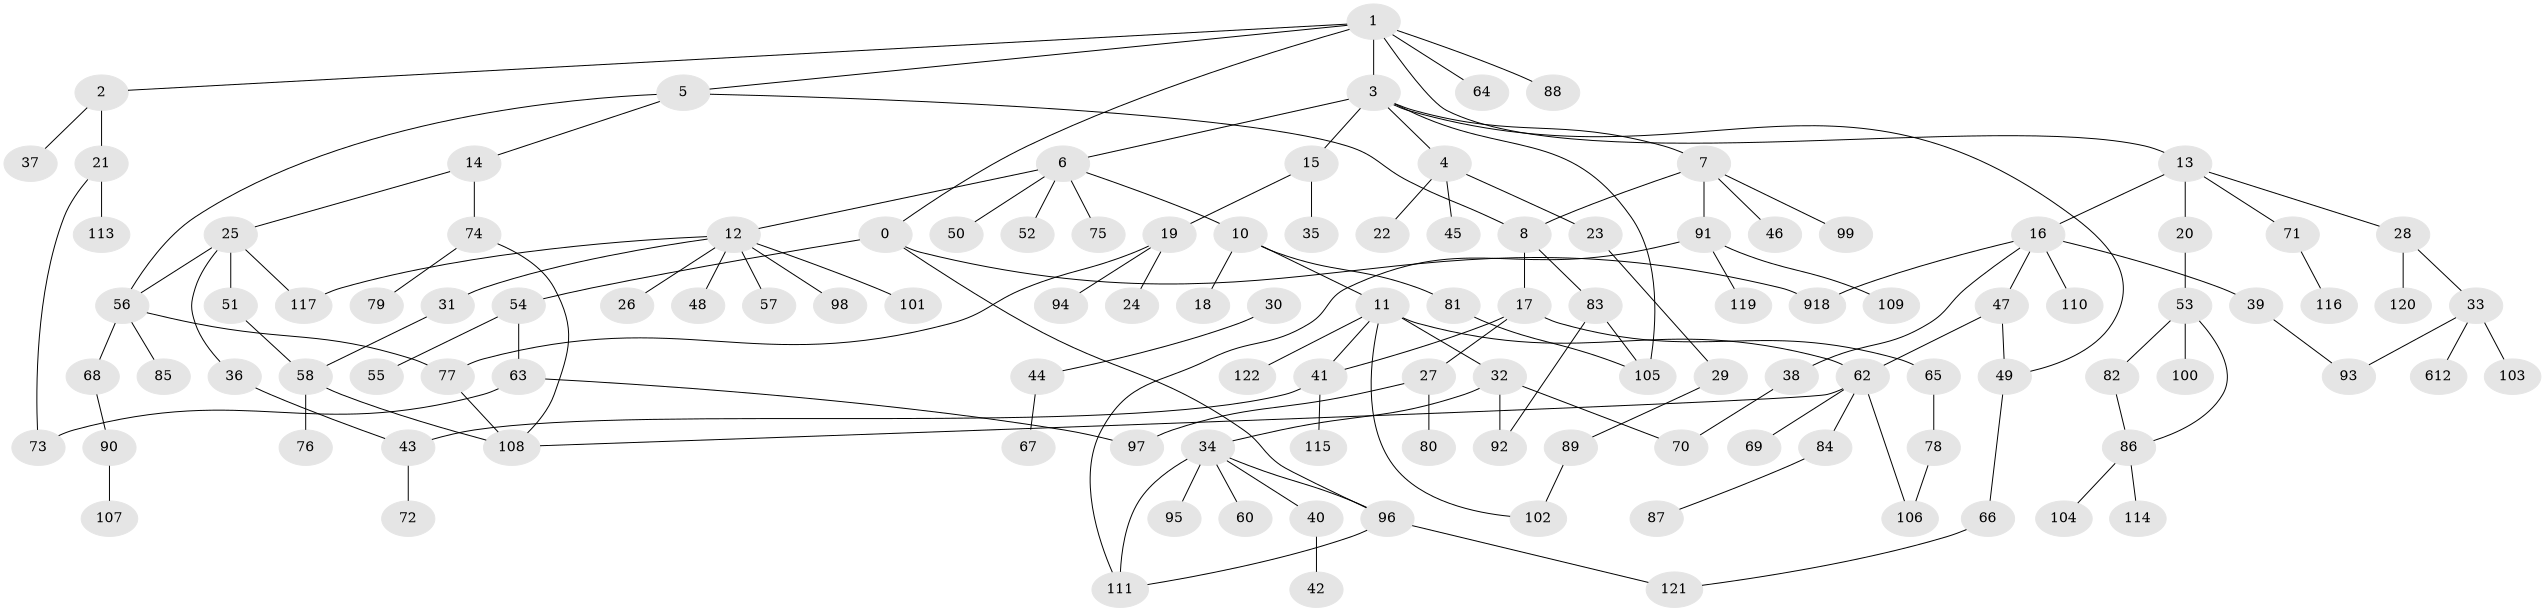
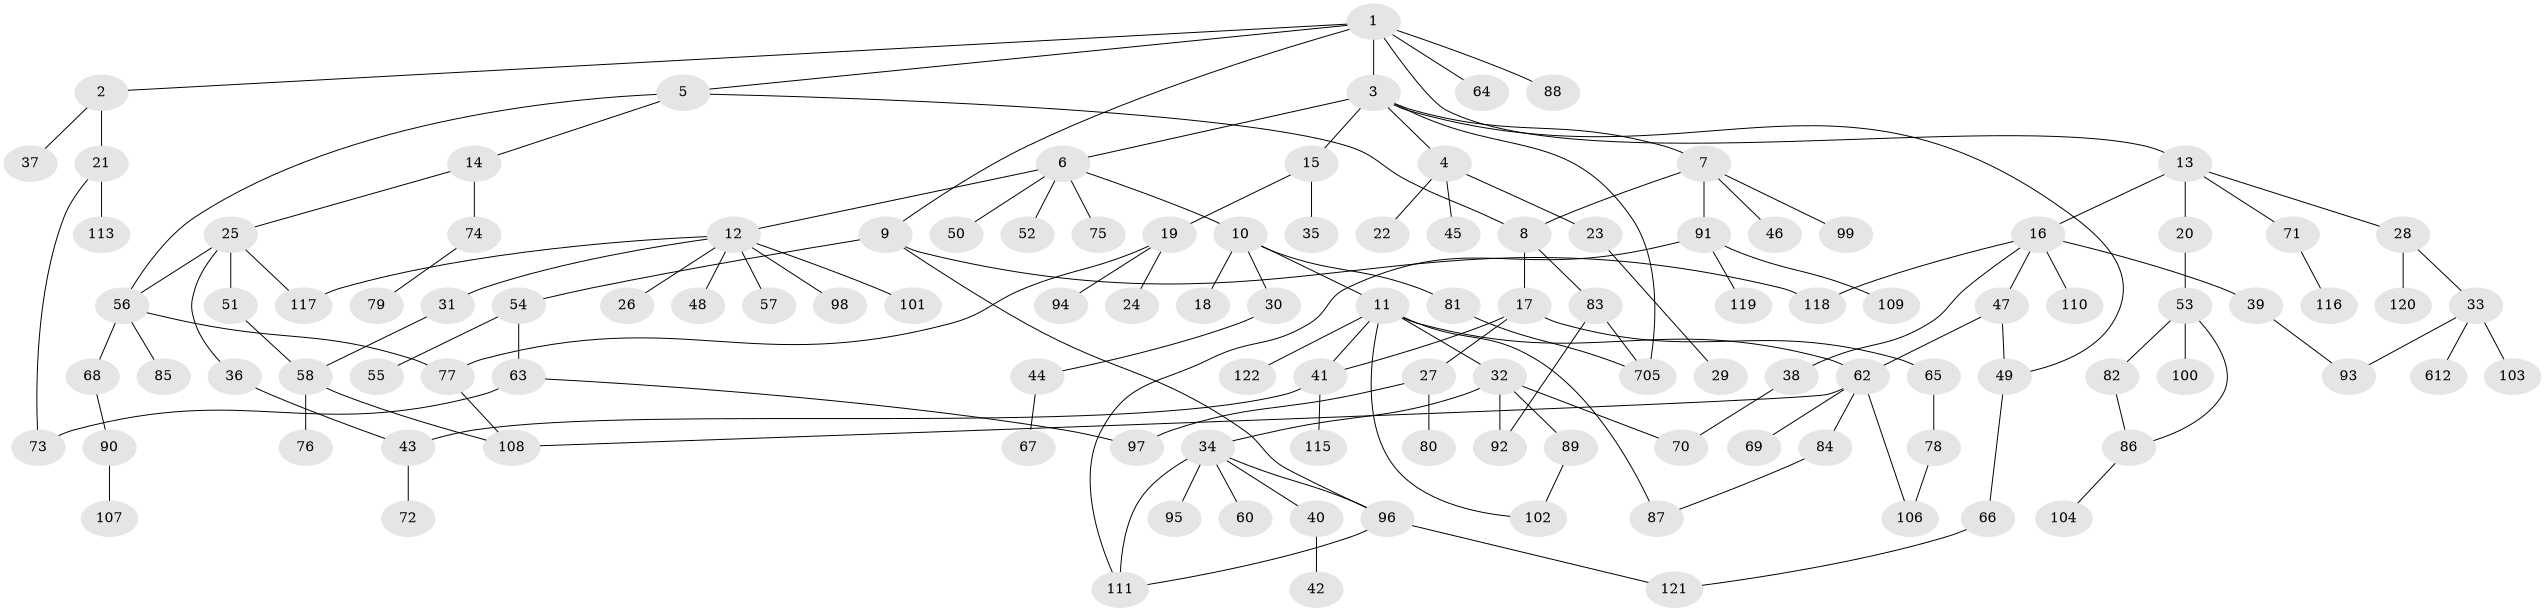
node "0": label "0" -> "9"
edge "10" -- "30": added
node "918": label "918" -> "118"
edge "74" -- "108": removed
edge "11" -- "87": added
node "105": label "105" -> "705"
edge "29" -- "89": now "32" -- "89"
node "114": removed
